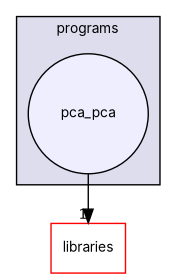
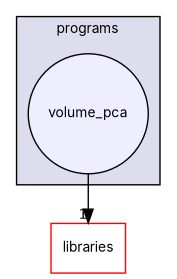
node "pca_pca": label "pca_pca" -> "volume_pca"
